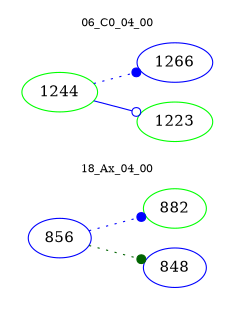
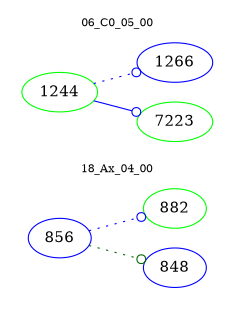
cluster "06_C0_04_00": label "06_C0_04_00" -> "06_C0_05_00"
edge "1244" -> "1266": arrowhead dot -> odot
node "1223": label "1223" -> "7223"
edge "856" -> "882": arrowhead dot -> odot
edge "856" -> "848": arrowhead dot -> odot
